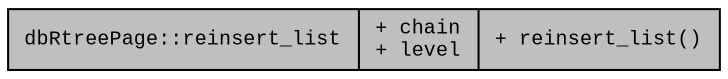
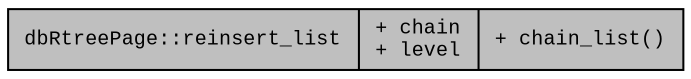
node "dbRtreePage::reinsert_list": text "+ reinsert_list()" -> "+ chain_list()"
